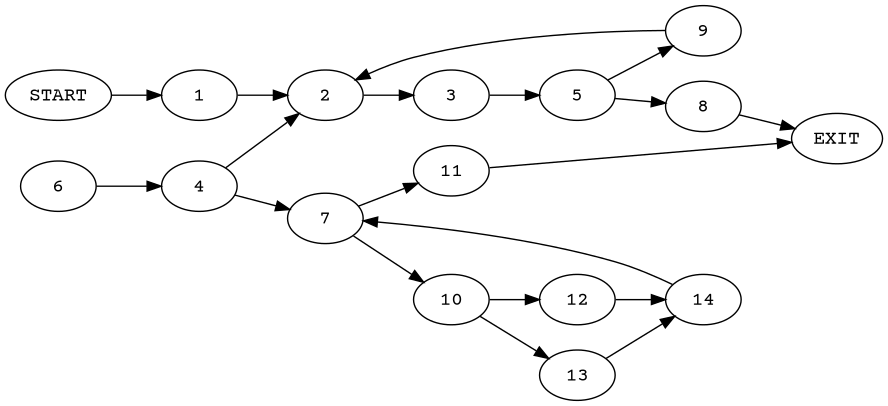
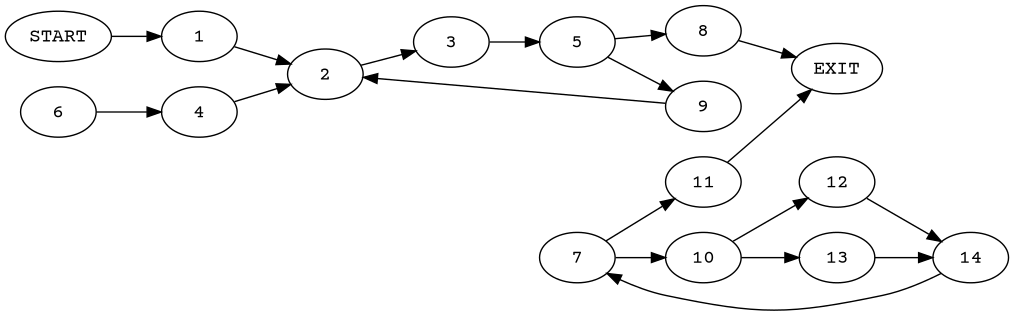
edge "4" -> "7": removed
